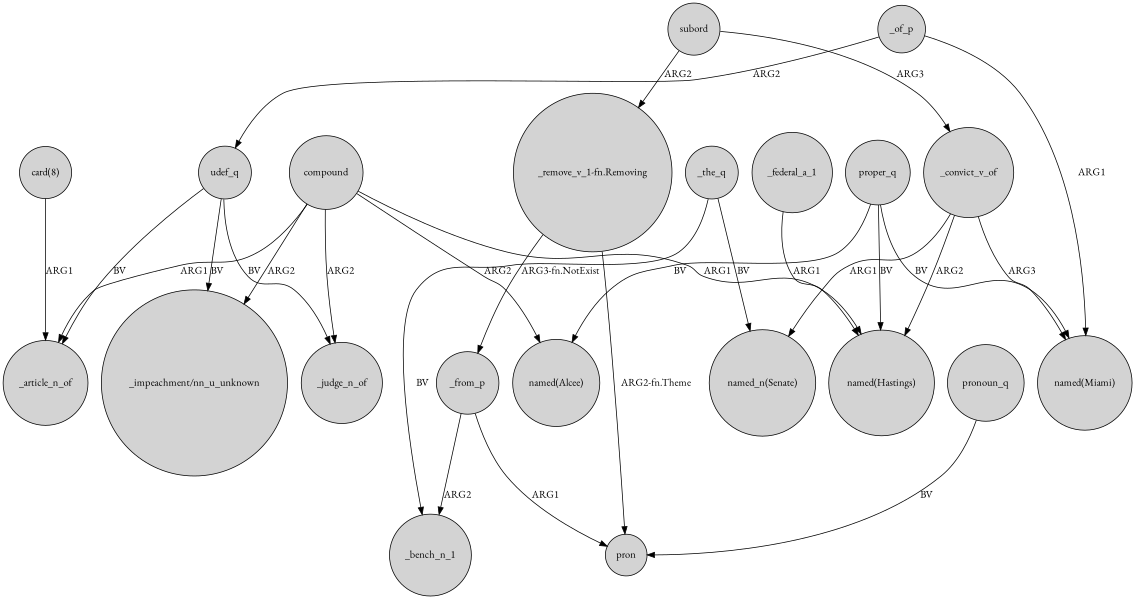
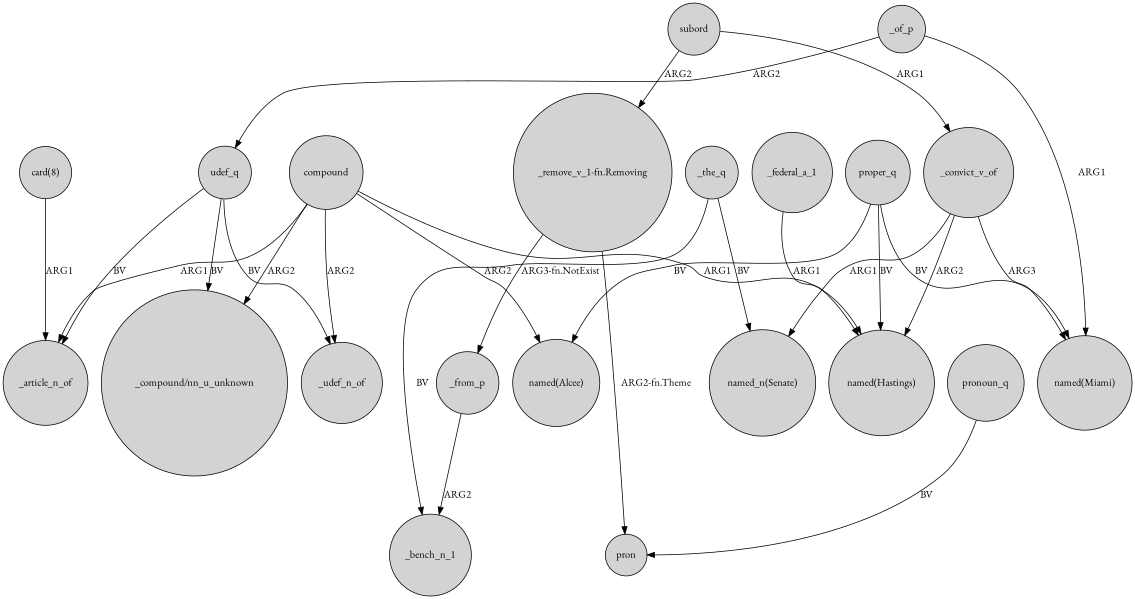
edge "subord" -> "_convict_v_of": label "ARG3" -> "ARG1"
node "_impeachment/nn_u_unknown": label "_impeachment/nn_u_unknown" -> "_compound/nn_u_unknown"
node "_judge_n_of": label "_judge_n_of" -> "_udef_n_of"
edge "_from_p" -> "pron": removed, label "ARG1"
